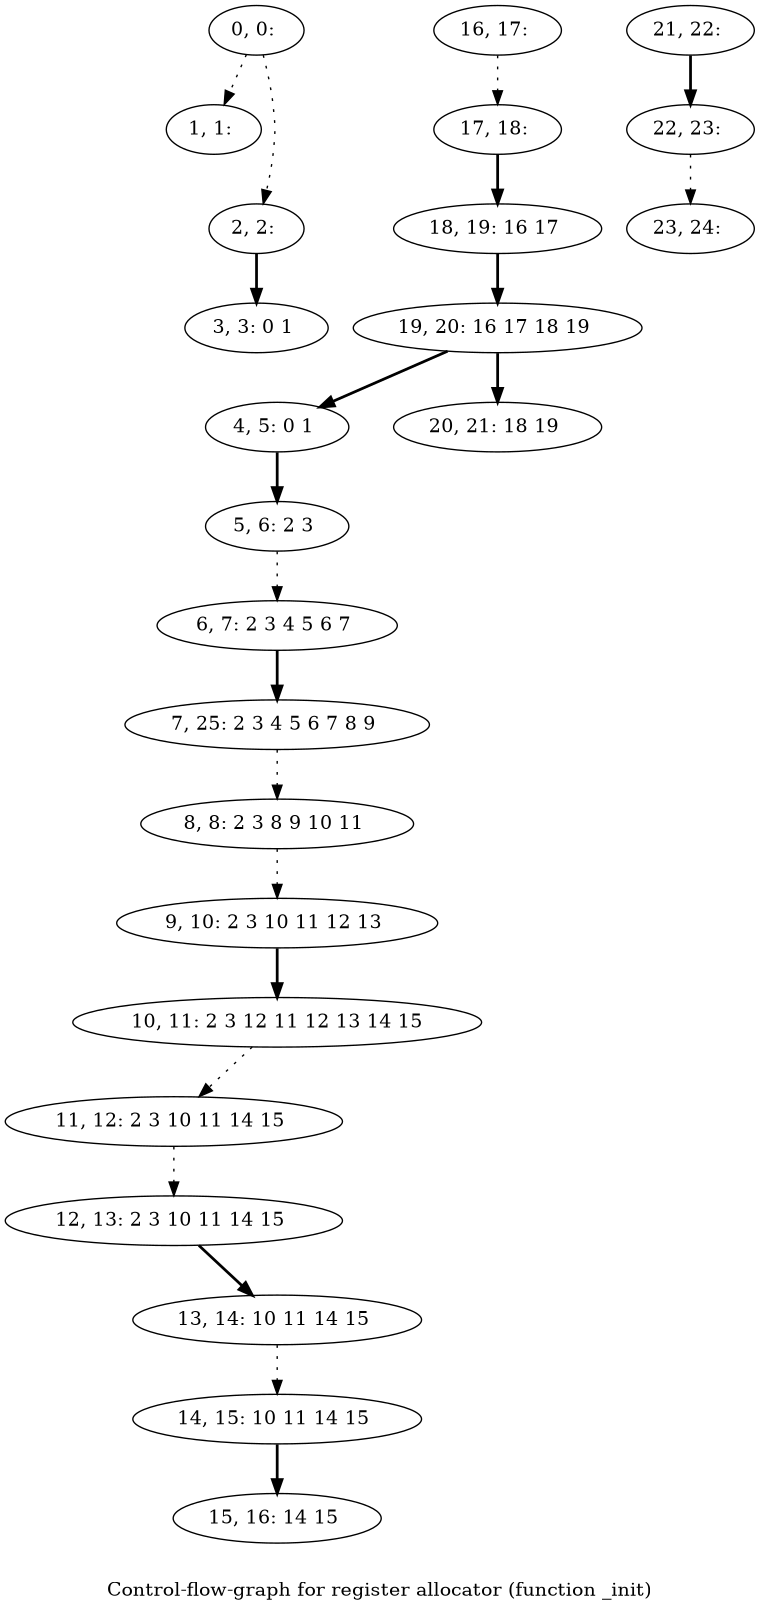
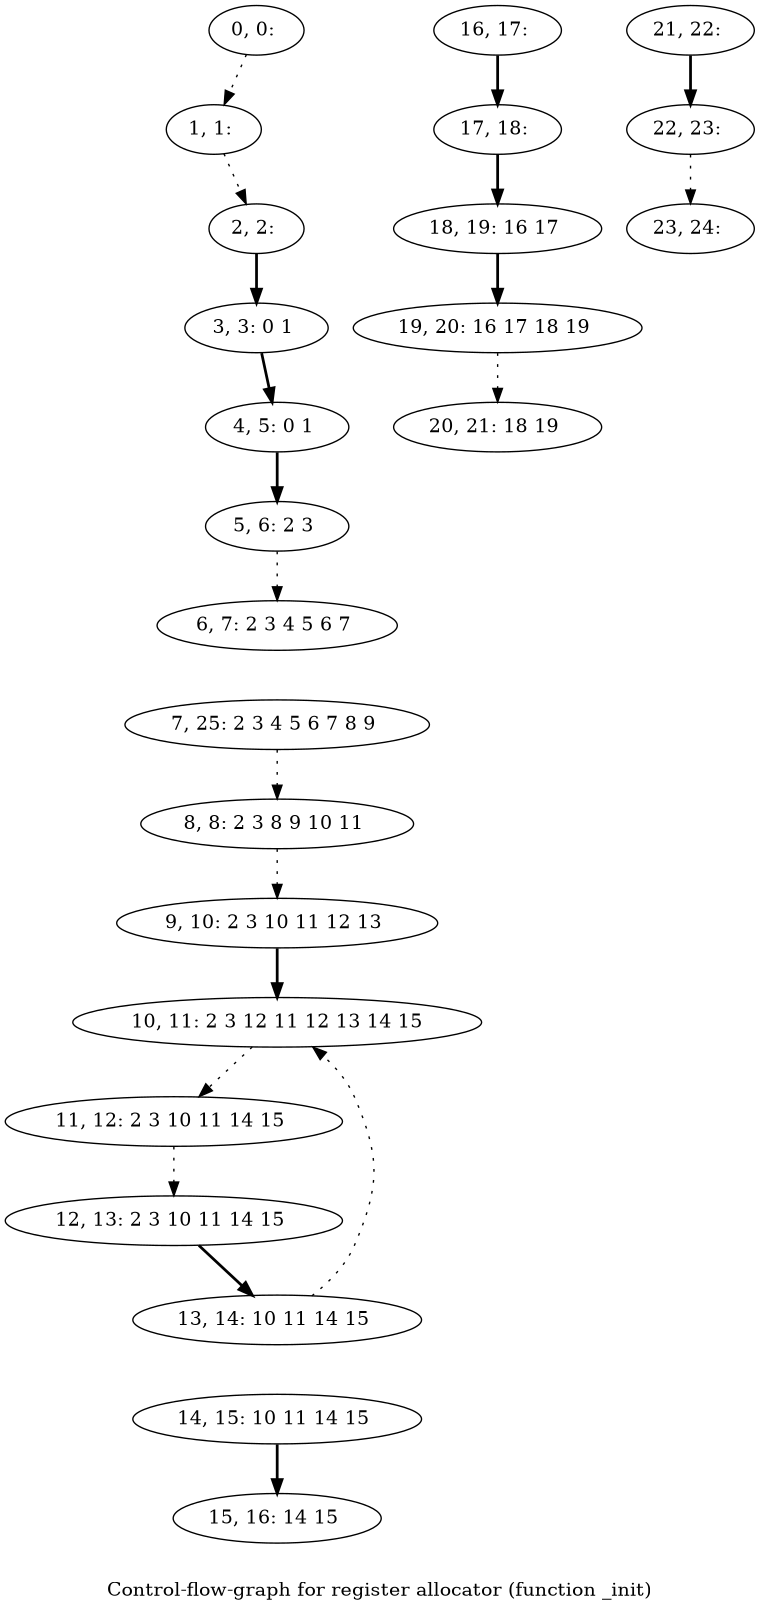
edge "16, 17:" -> "17, 18:": style dotted -> bold
edge "0, 0:" -> "2, 2:": now "1, 1:" -> "2, 2:"
edge "19, 20: 16 17 18 19" -> "20, 21: 18 19": style bold -> dotted
edge "19, 20: 16 17 18 19" -> "4, 5: 0 1": now "3, 3: 0 1" -> "4, 5: 0 1"
edge "6, 7: 2 3 4 5 6 7" -> "7, 25: 2 3 4 5 6 7 8 9": removed
edge "13, 14: 10 11 14 15" -> "14, 15: 10 11 14 15": now "13, 14: 10 11 14 15" -> "10, 11: 2 3 12 11 12 13 14 15"
